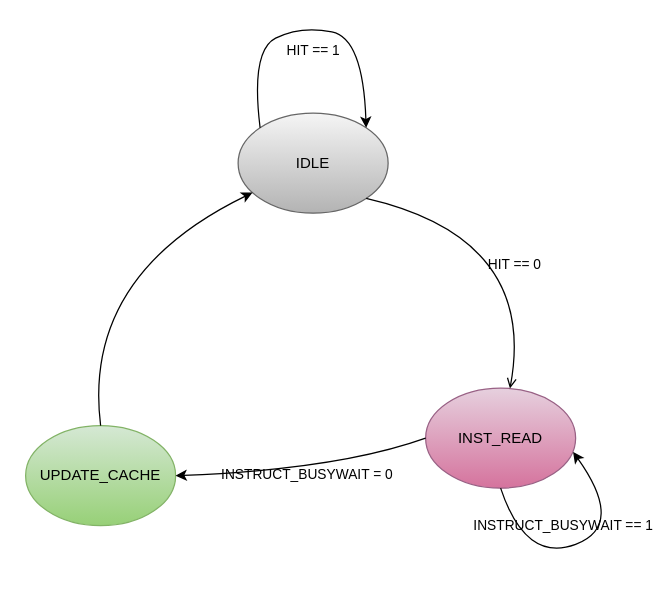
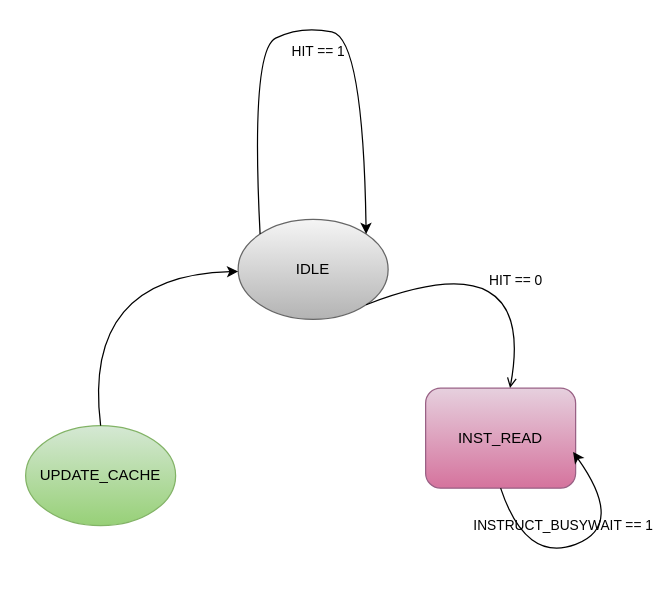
node "IDLE": moved (313, 163) -> (313, 269)
node "INST_READ": shape ellipse -> rounded rectangle
edge "INST_READ" -> "UPDATE_CACHE": removed, label "INSTRUCT_BUSYWAIT = 0"
